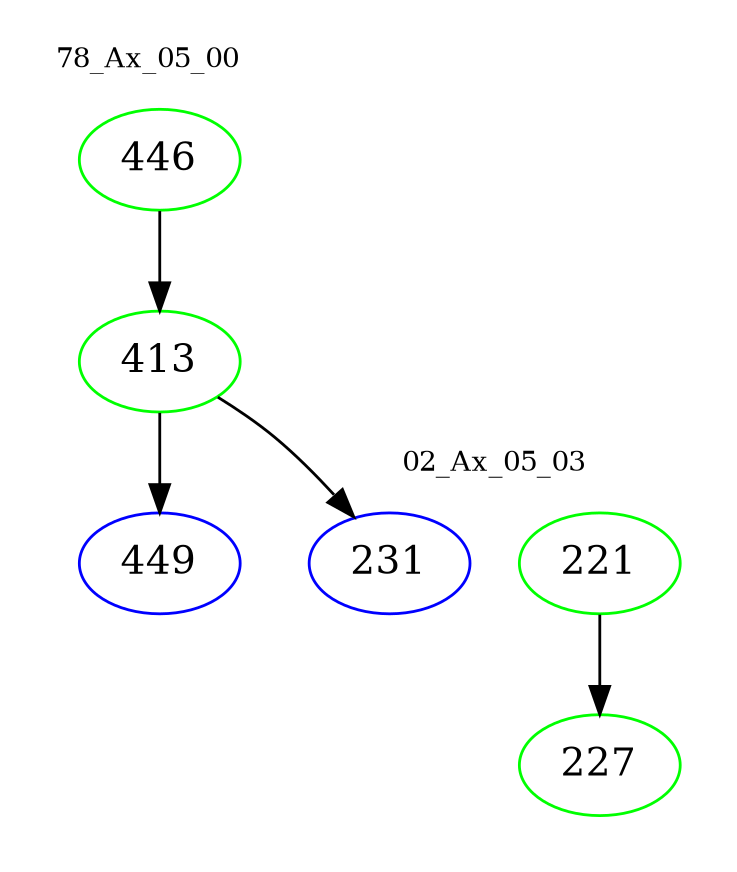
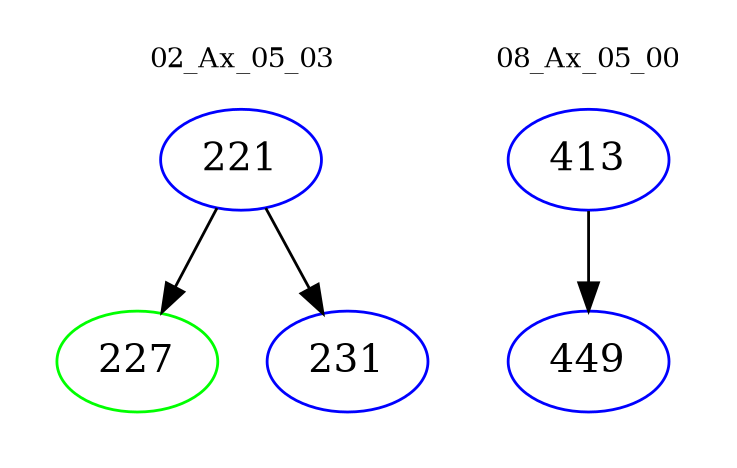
cluster "78_Ax_05_00": label "78_Ax_05_00" -> "08_Ax_05_00"
node "446": removed
node "413": color green -> blue
edge "413" -> "231": now "221" -> "231"
node "221": color green -> blue
